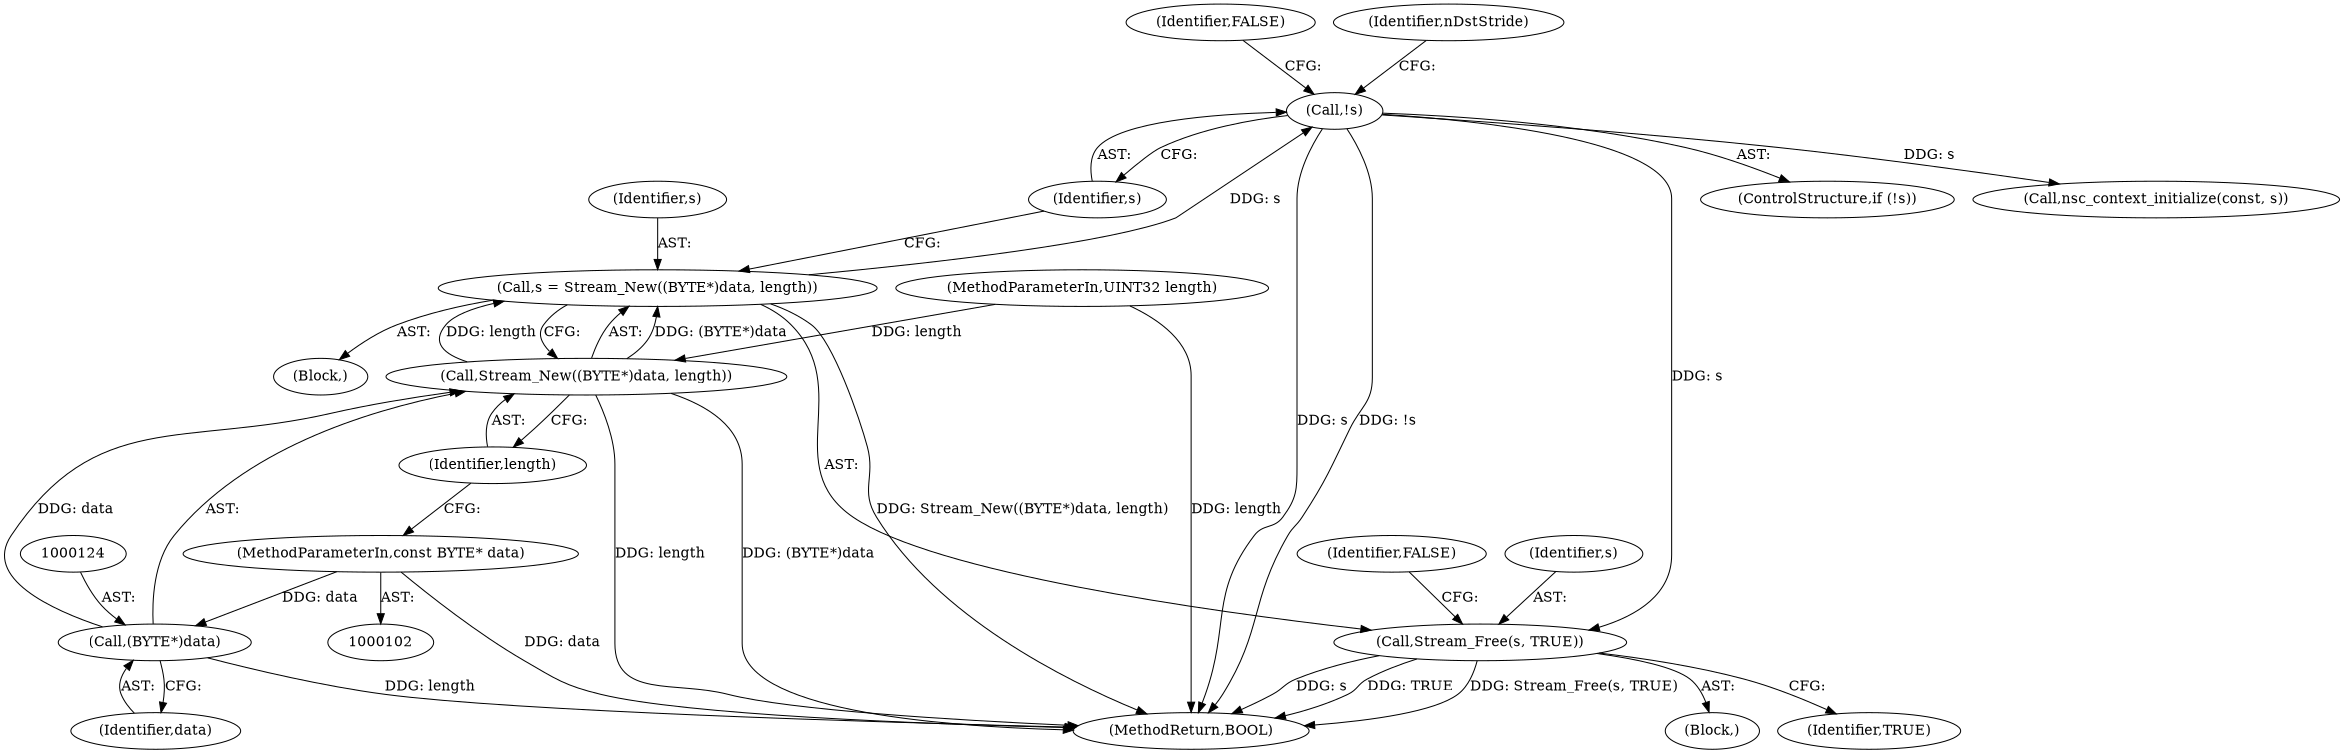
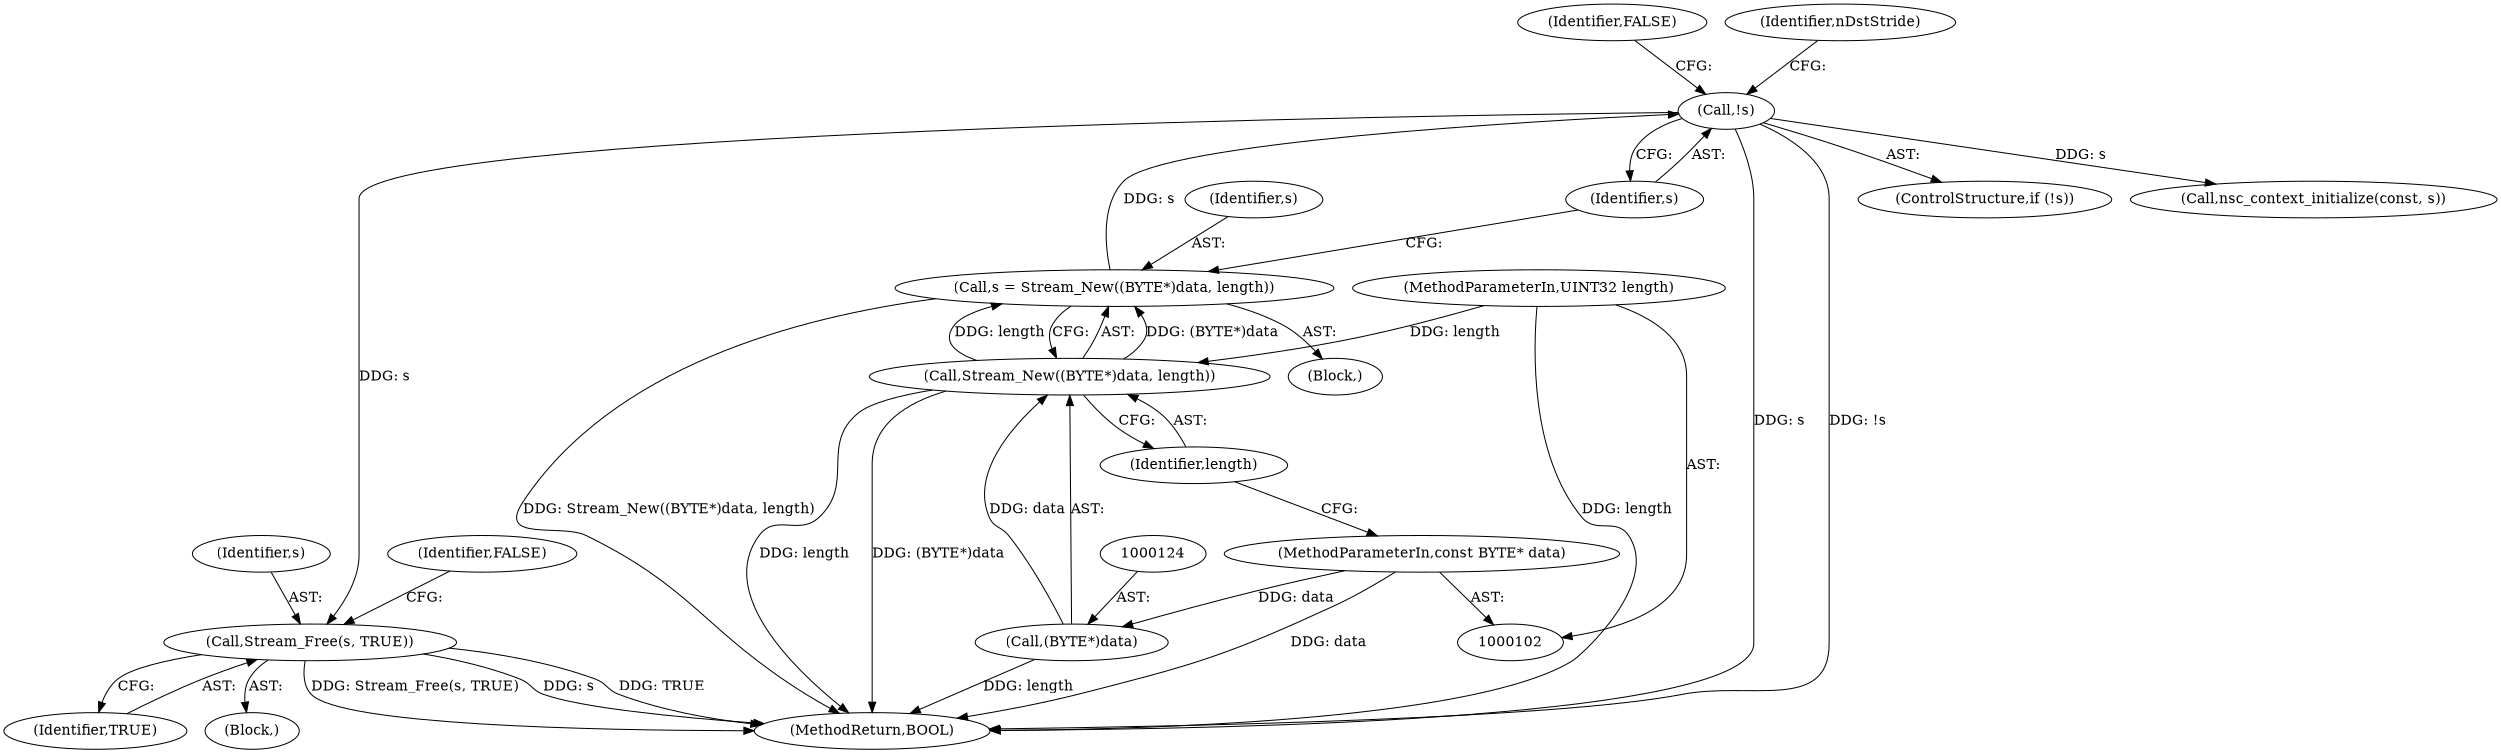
edge "(MethodParameterIn,UINT32 length)" -> "1000102": added, label "AST:"
edge "(Call,s = Stream_New((BYTE*)data, length))" -> "(Call,Stream_Free(s, TRUE))": now "(Identifier,TRUE)" -> "(Call,Stream_Free(s, TRUE))"
node "(Identifier,data)": removed
